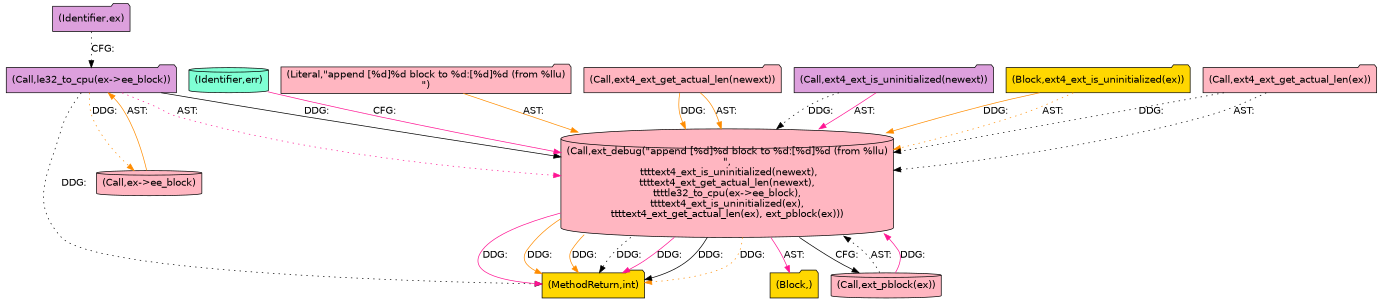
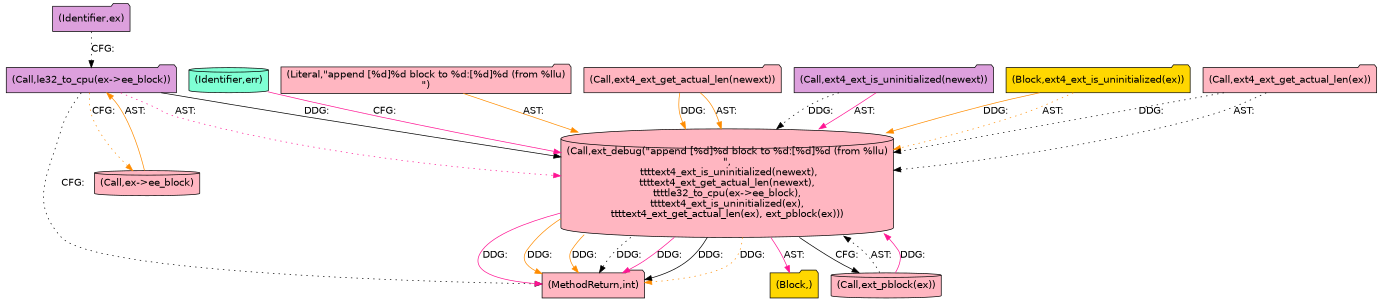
edge "(Call,le32_to_cpu(ex->ee_block))" -> "(Call,ex->ee_block)": label "DDG: " -> "CFG: "
edge "(Call,le32_to_cpu(ex->ee_block))" -> "(MethodReturn,int)": label "DDG: " -> "CFG: "
node "(MethodReturn,int)": fillcolor gold -> lightpink
